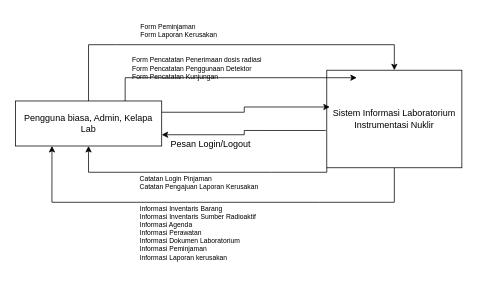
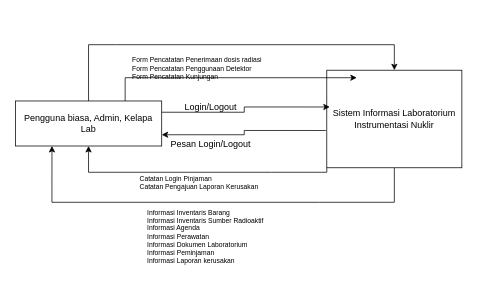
node "Form Peminjaman Form Laporan Kerusakan": removed
node "Login/Logout": added
node "Informasi Inventaris Barang Informasi Inventaris Sumber Radioaktif Informasi Agenda Informasi Perawatan Informasi Dokumen Laboratorium Informasi Peminjaman Informasi Laporan kerusakan": moved (206, 233) -> (213, 237)
